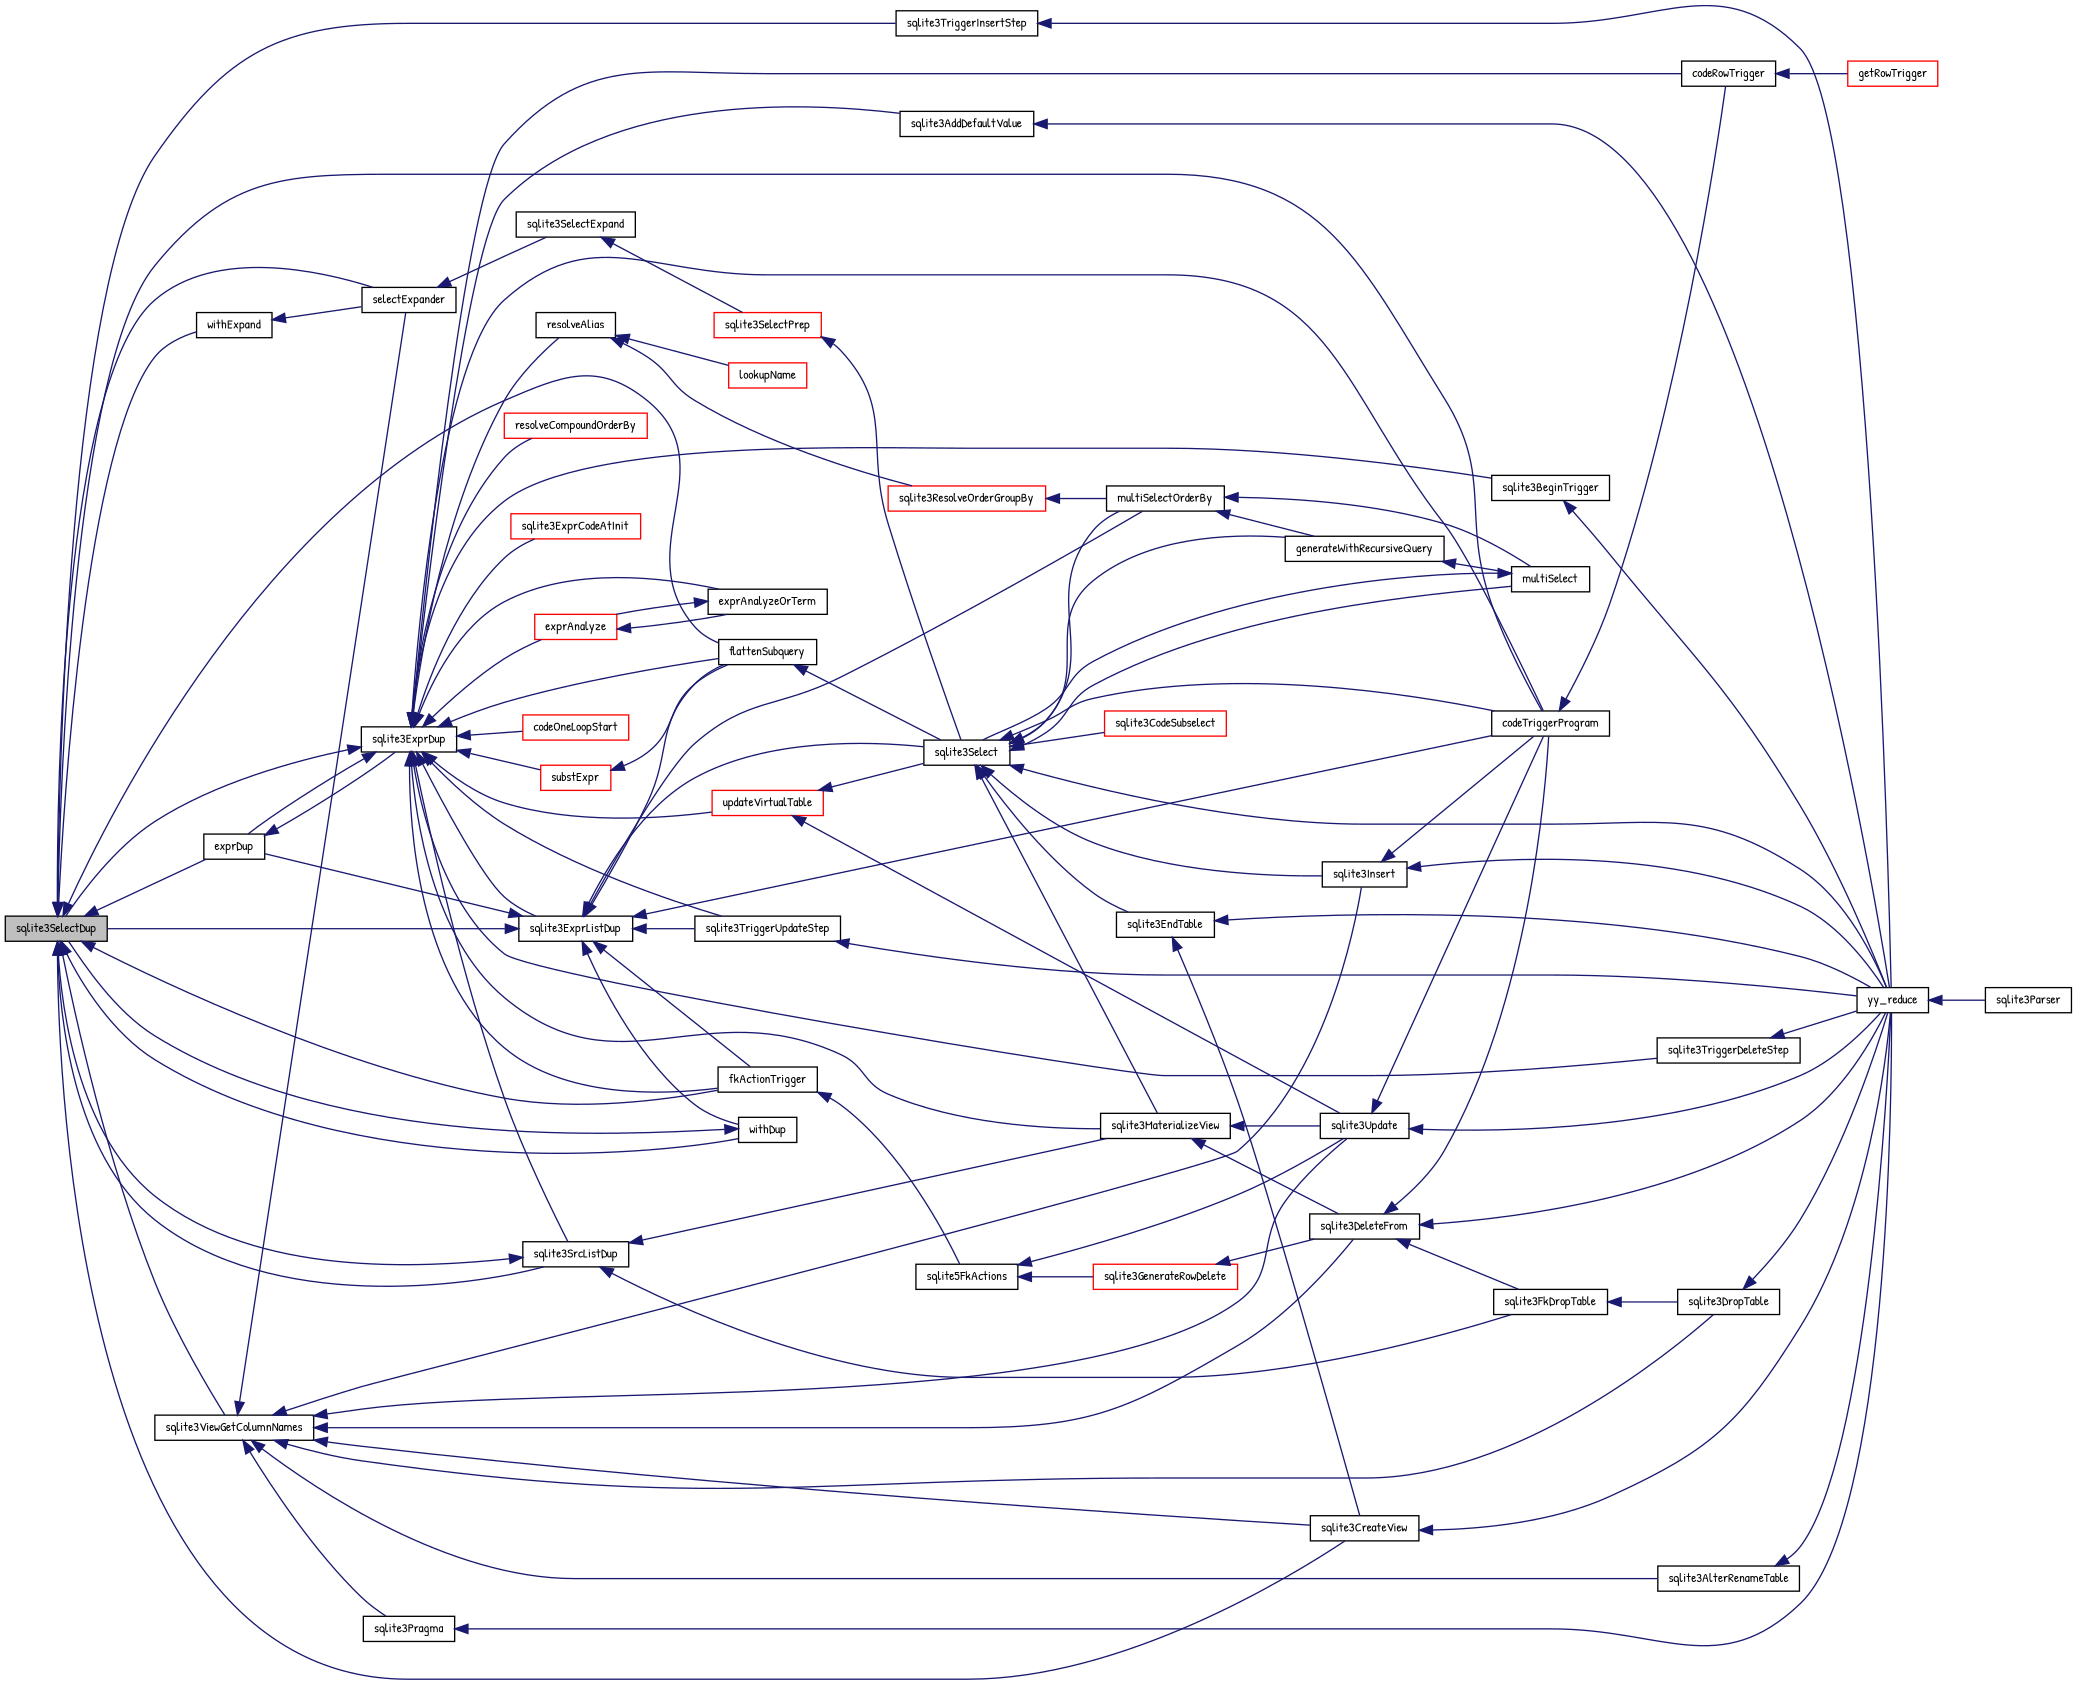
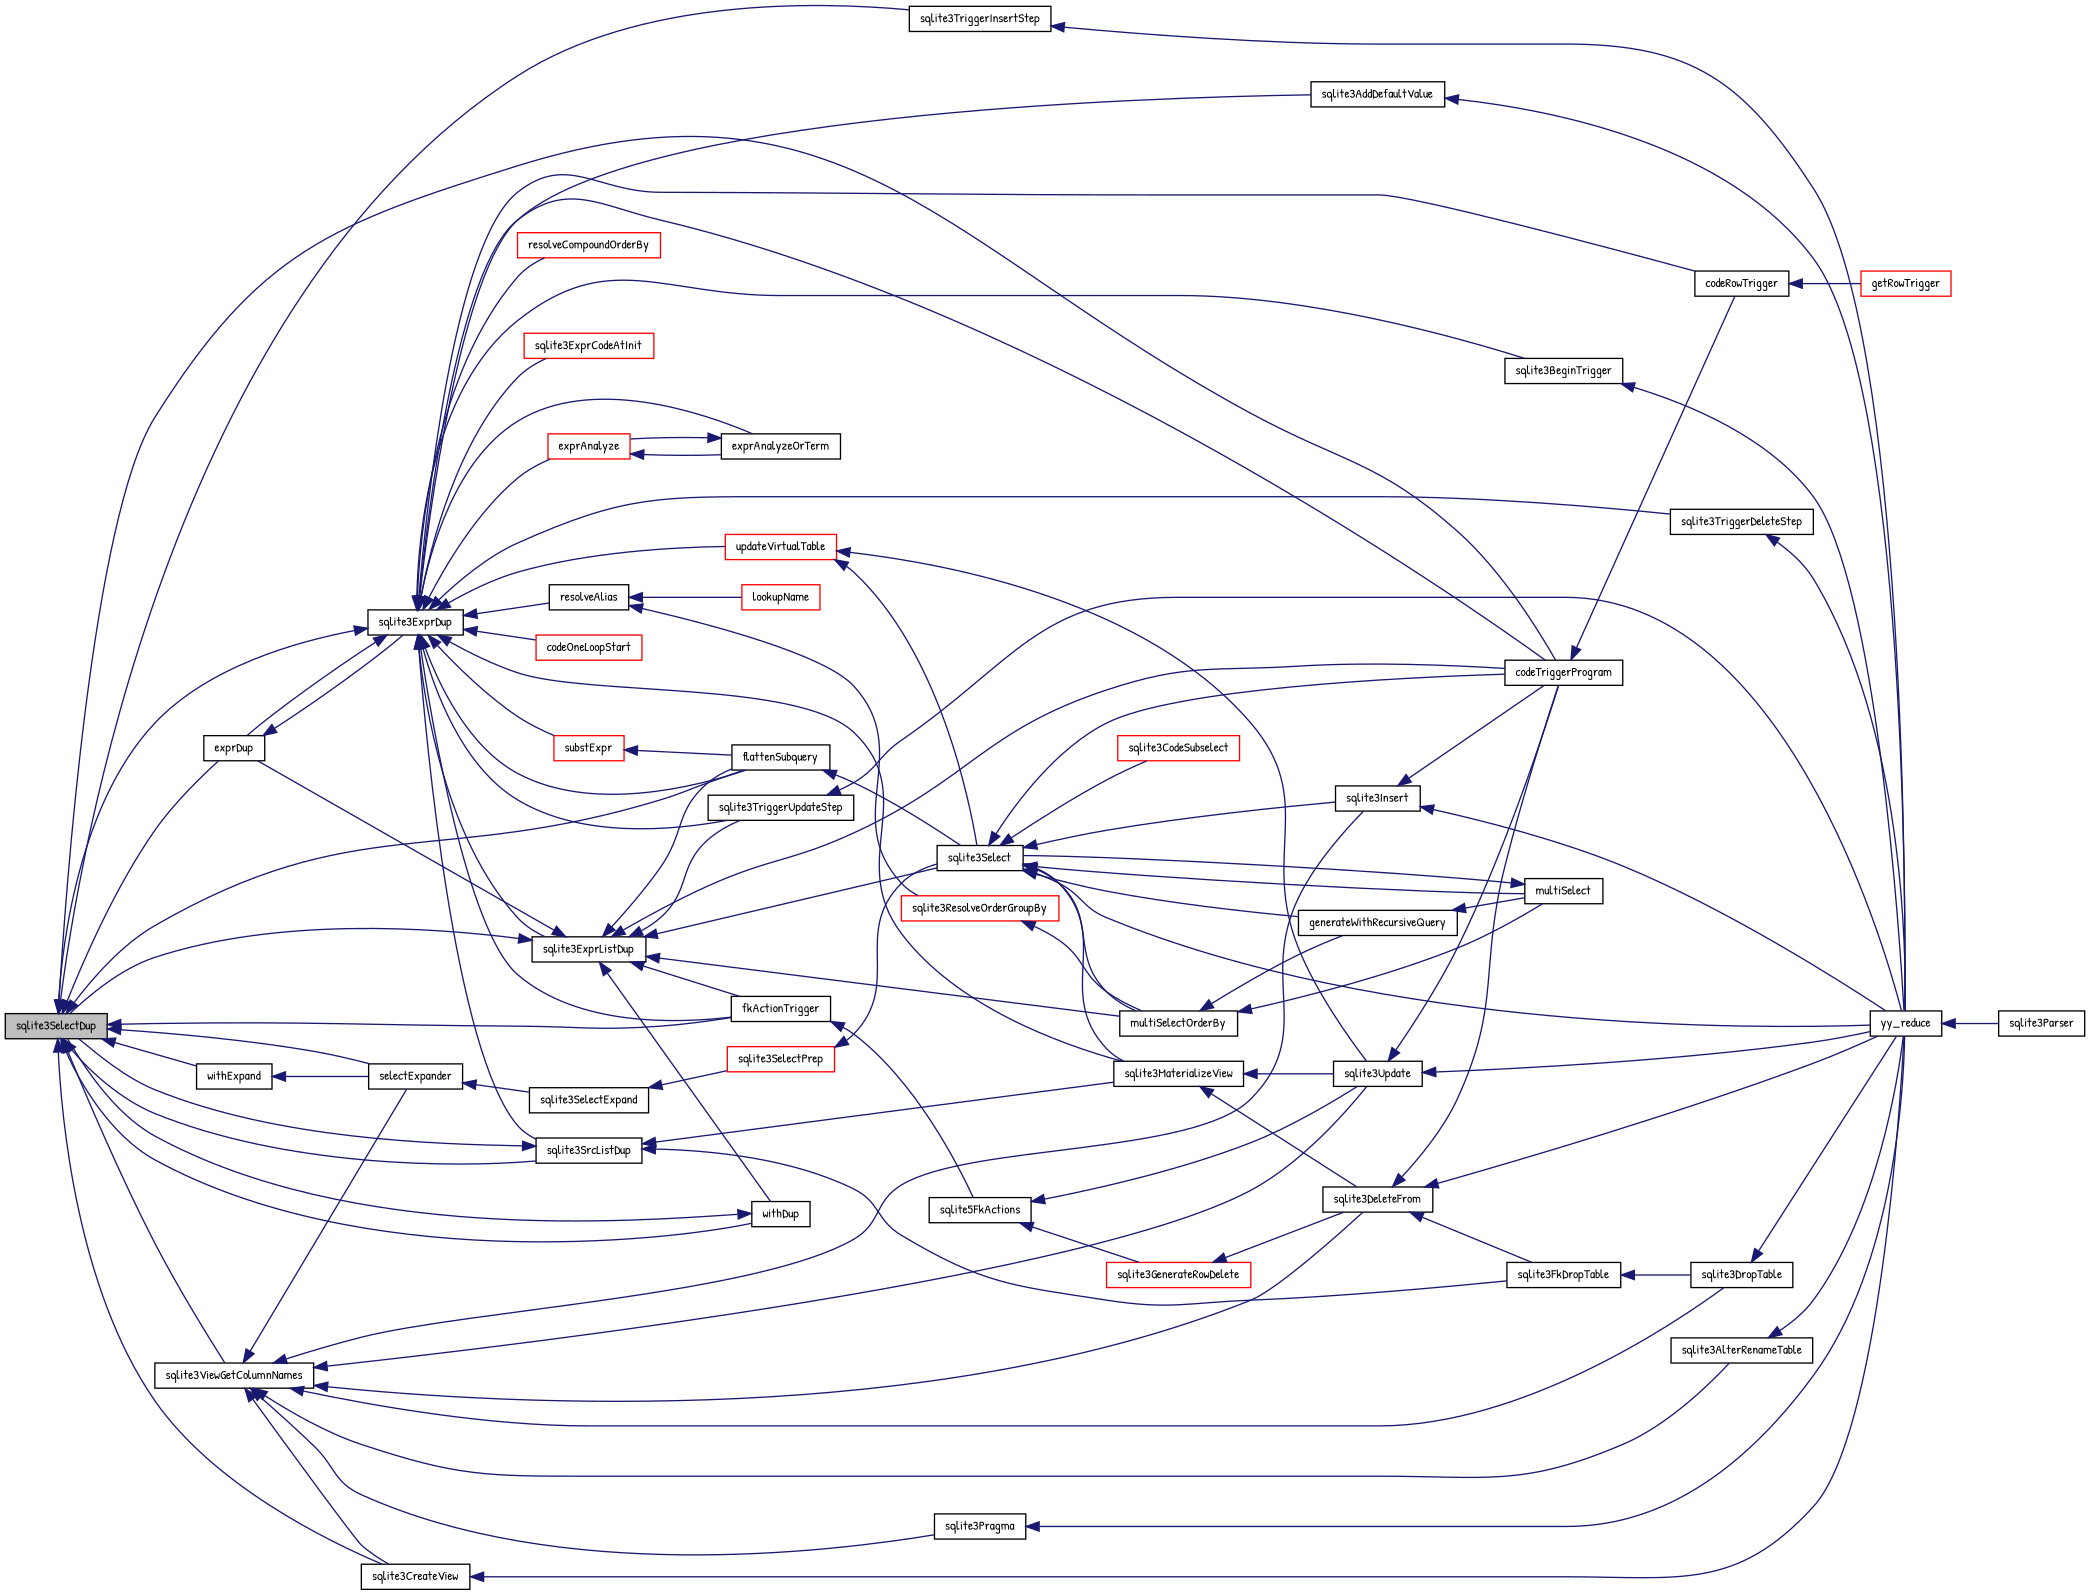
node "sqlite3EndTable": removed
